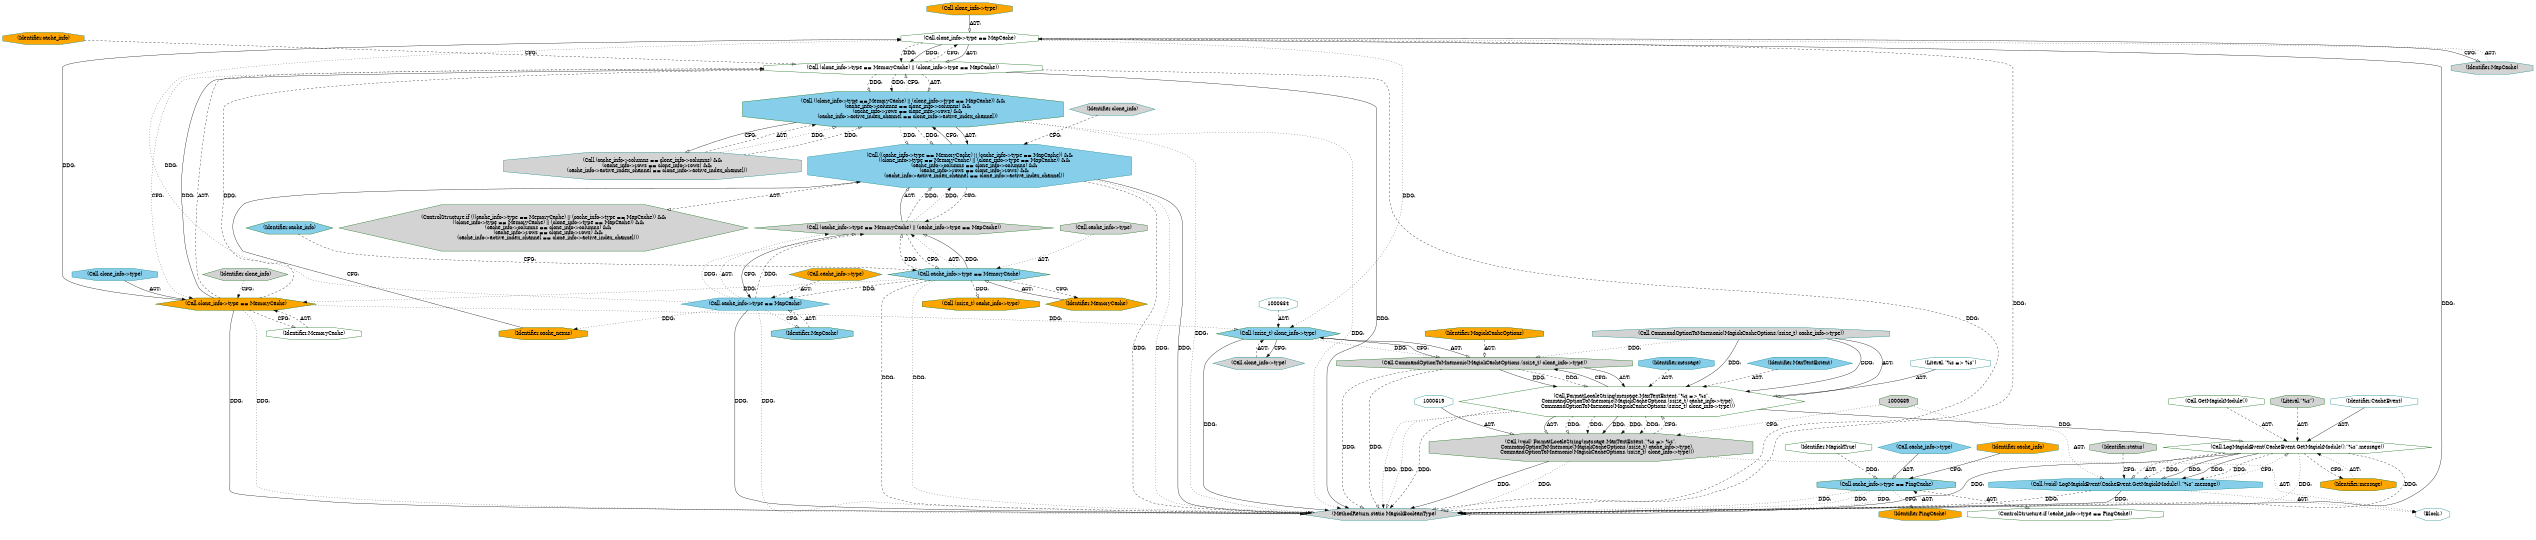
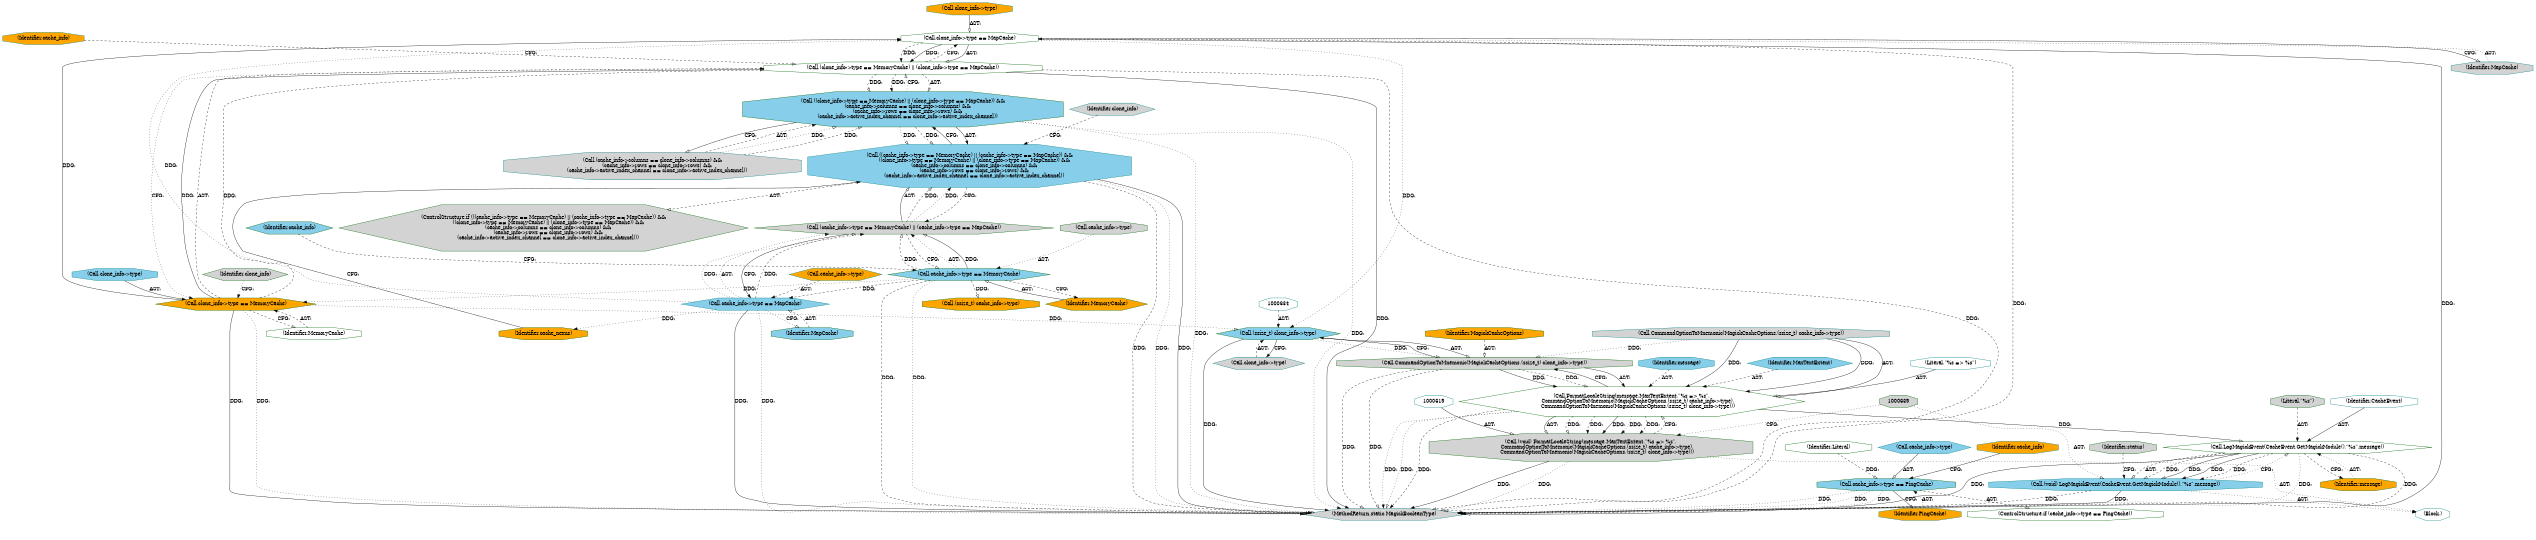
node "(Call,GetMagickModule())": removed
node "(Identifier,MagickTrue)": label "(Identifier,MagickTrue)" -> "(Identifier,Literal)"
edge "(Call,cache_info->type == PingCache)" -> "(Identifier,PingCache)": style dotted -> solid
